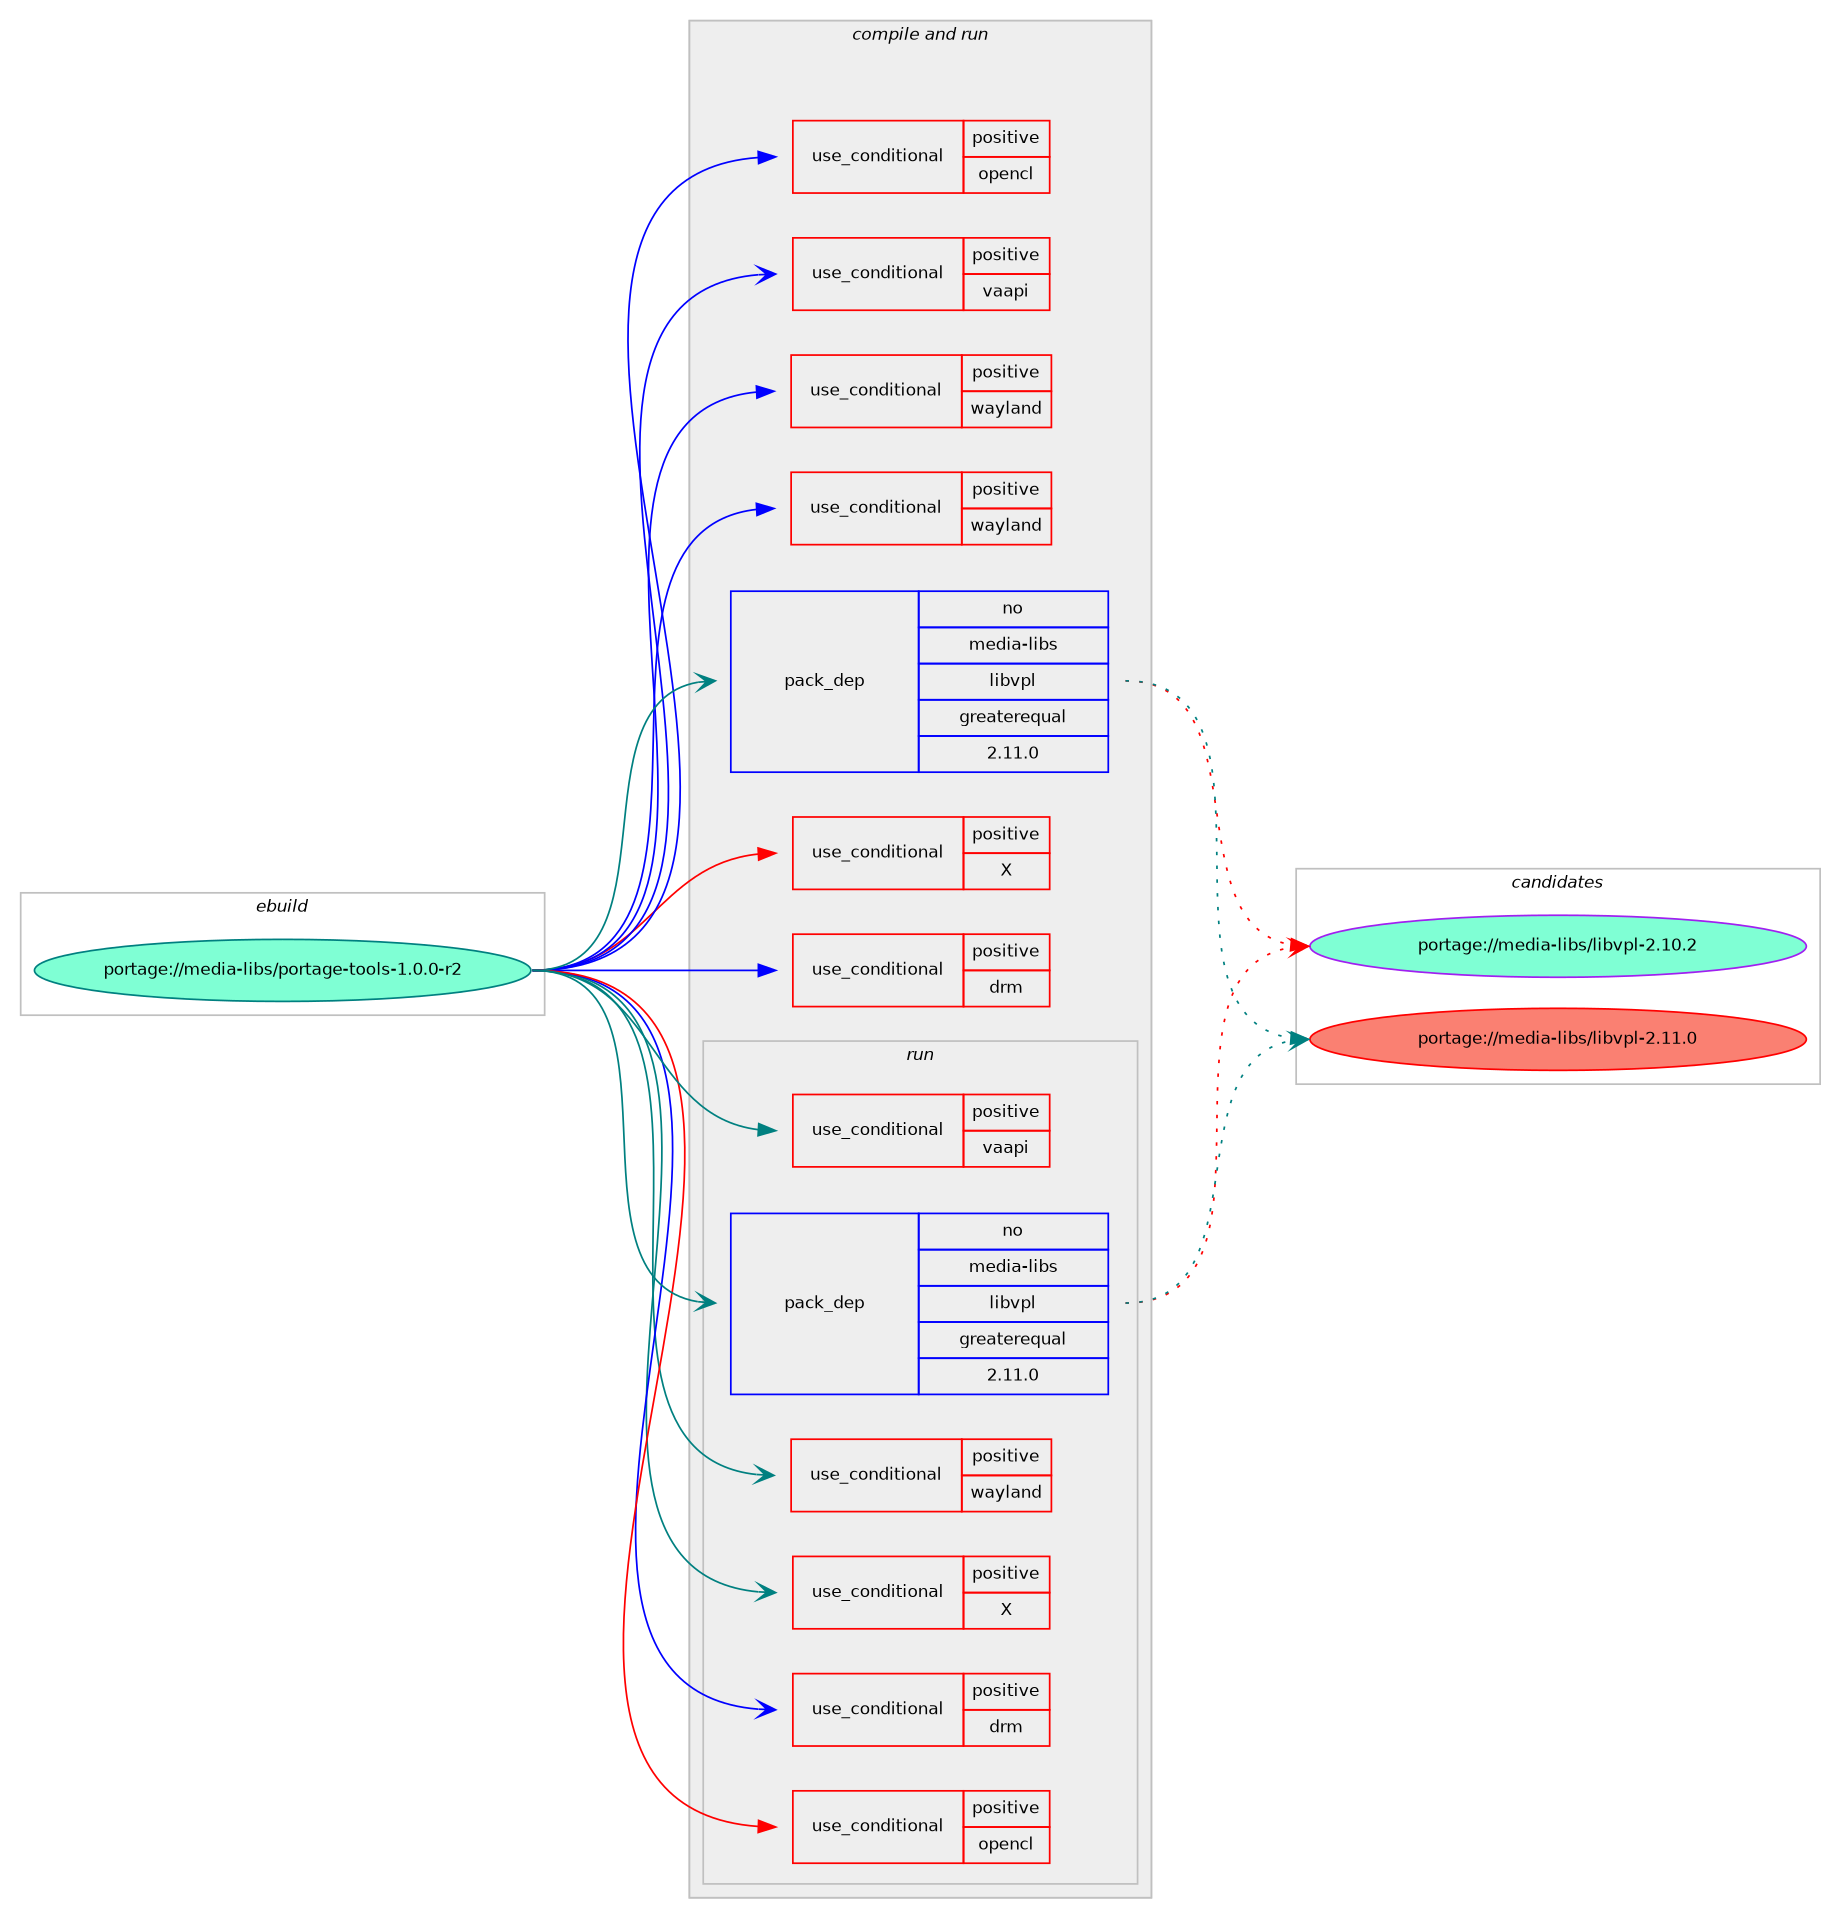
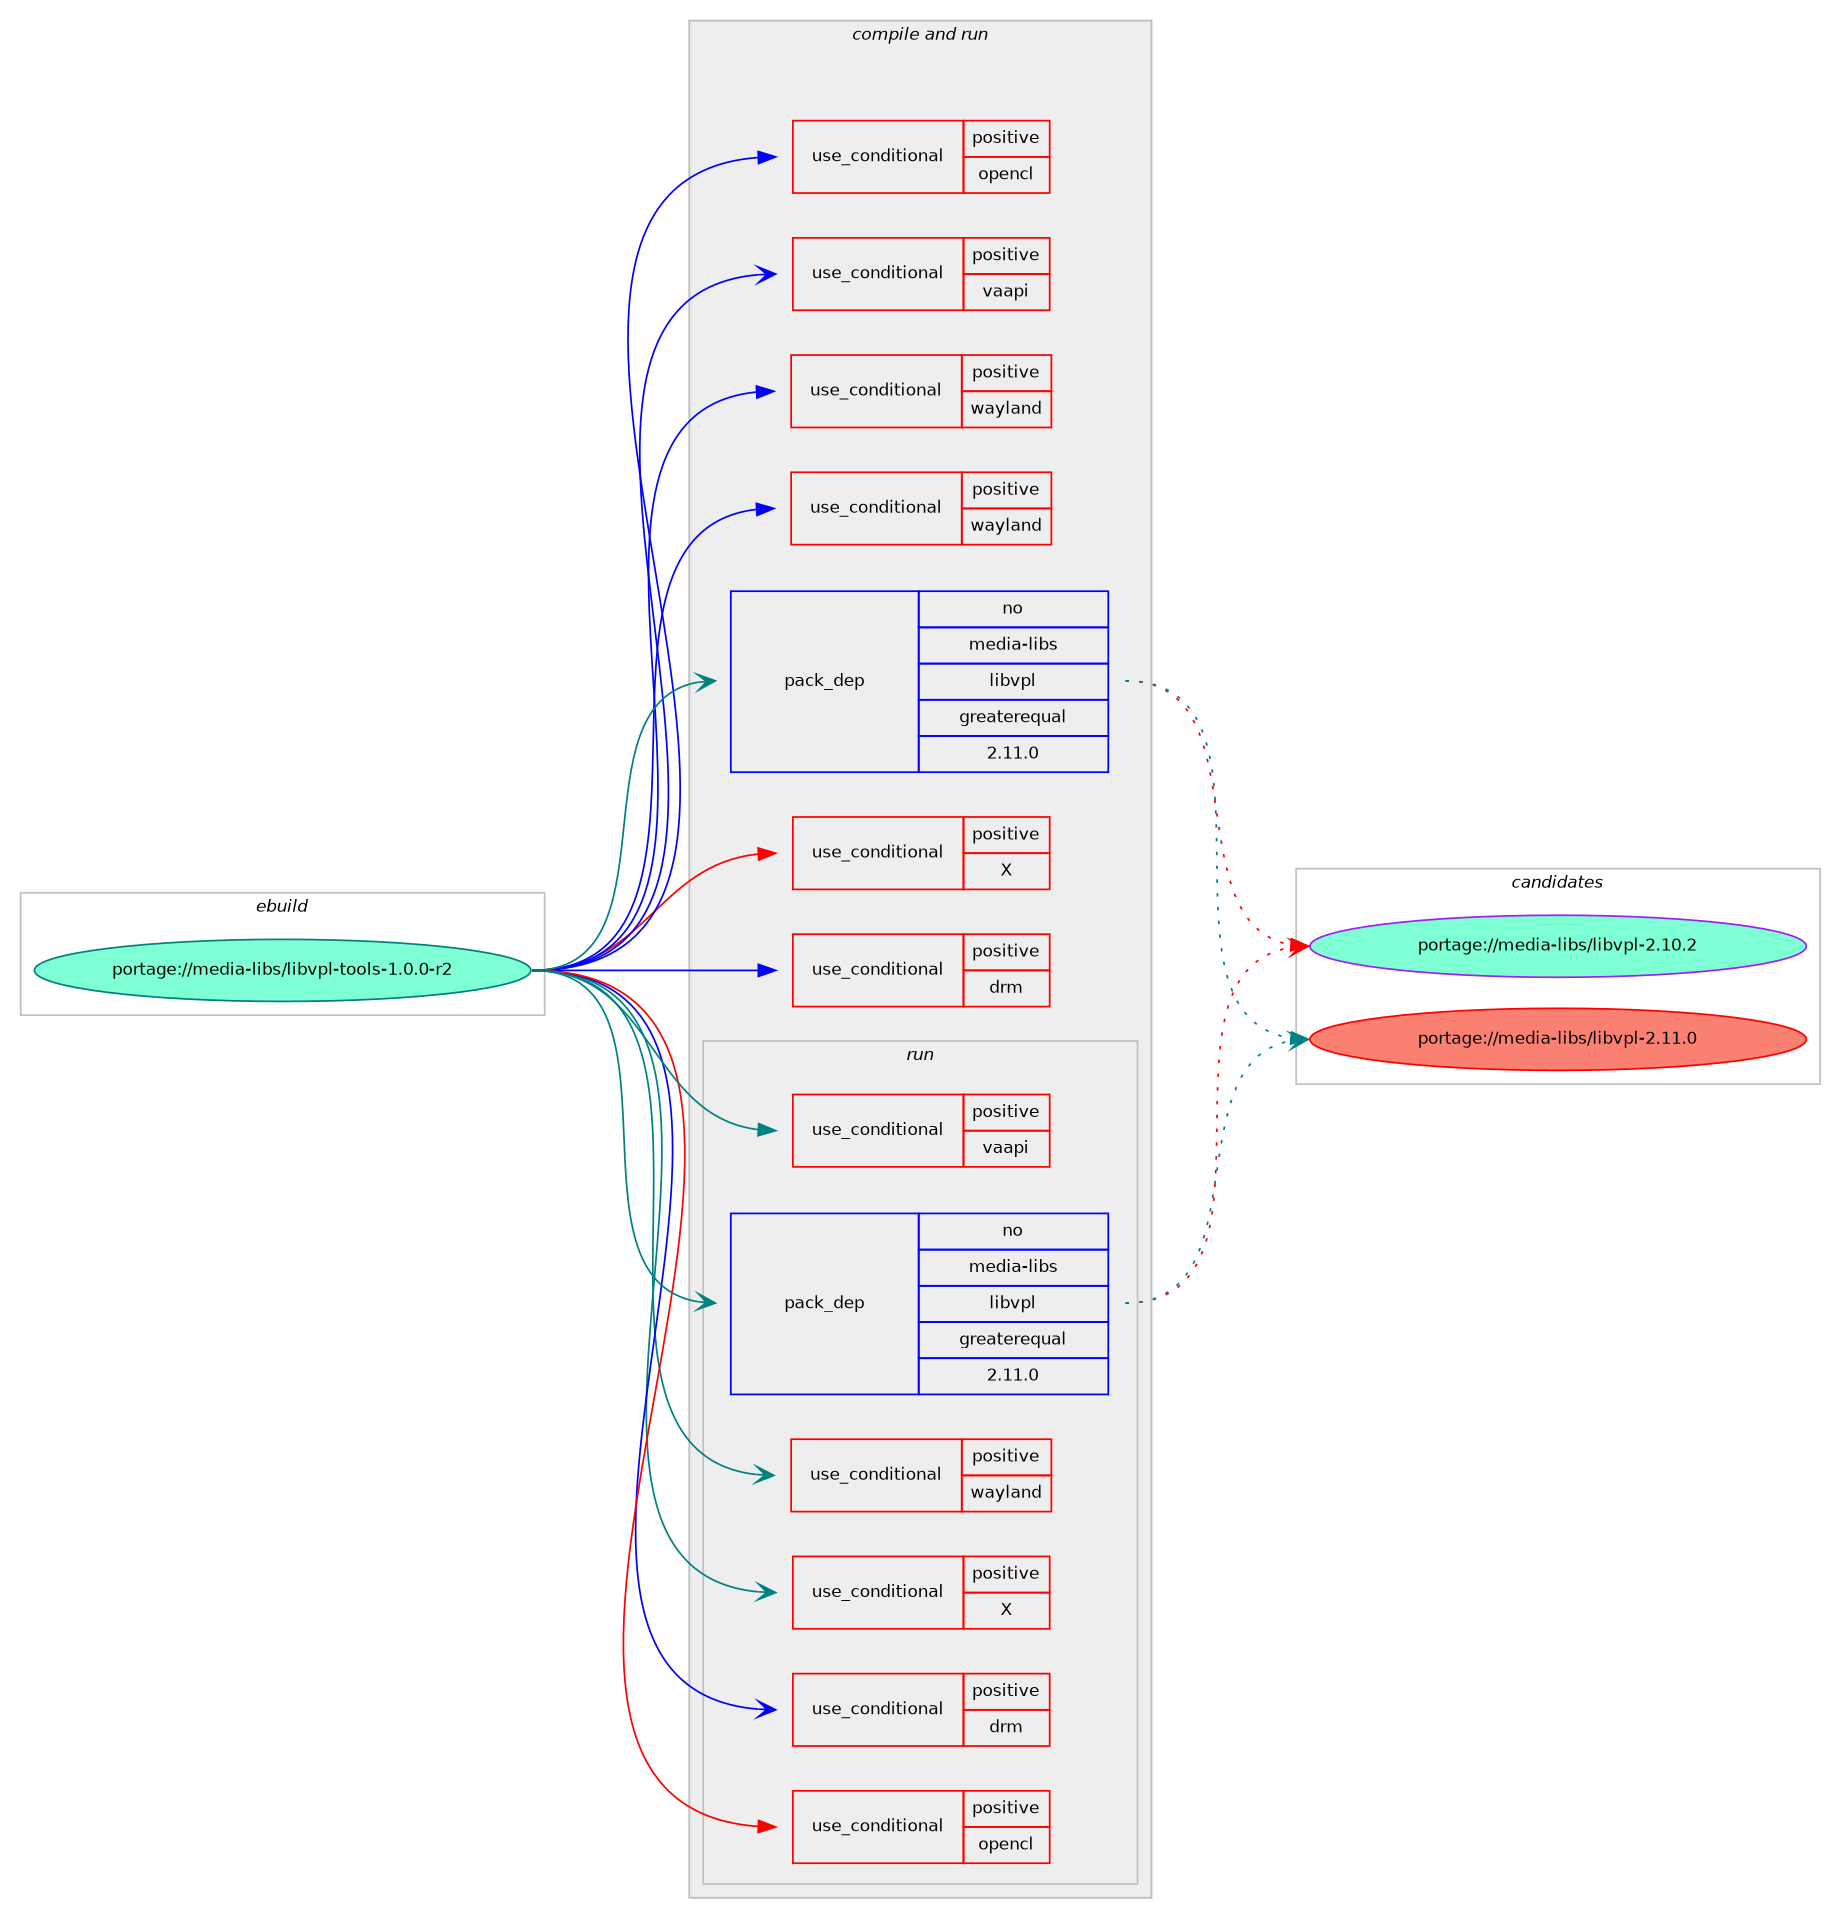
node "portage://media-libs/portage-tools-1.0.0-r2": label "portage://media-libs/portage-tools-1.0.0-r2" -> "portage://media-libs/libvpl-tools-1.0.0-r2"
